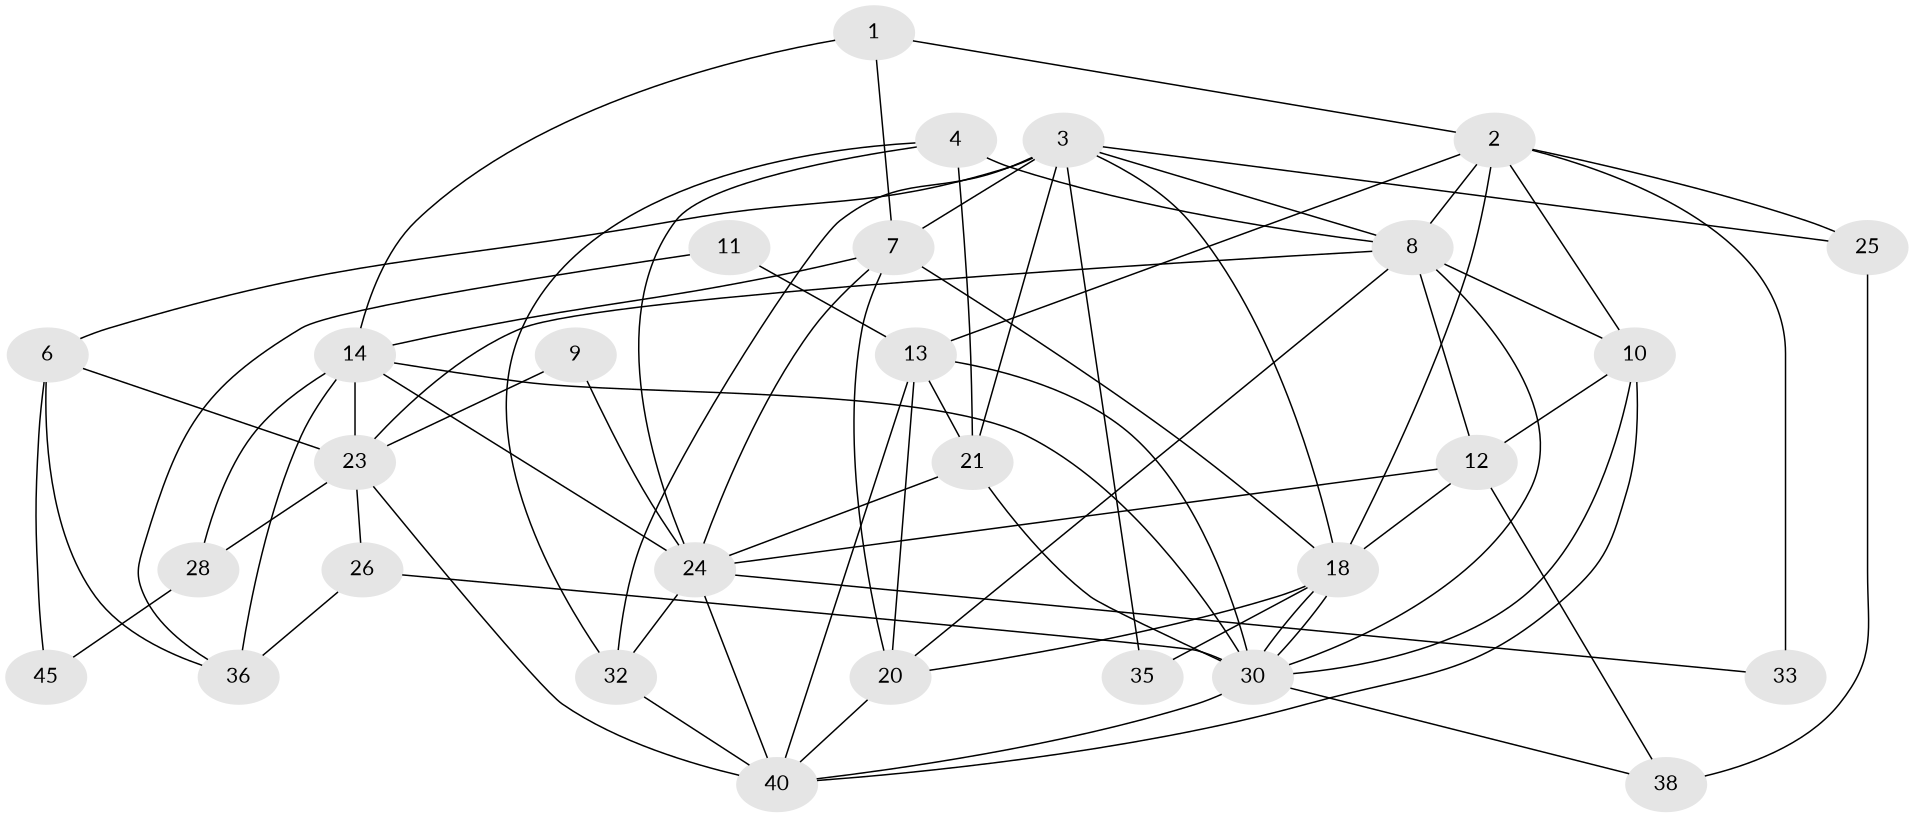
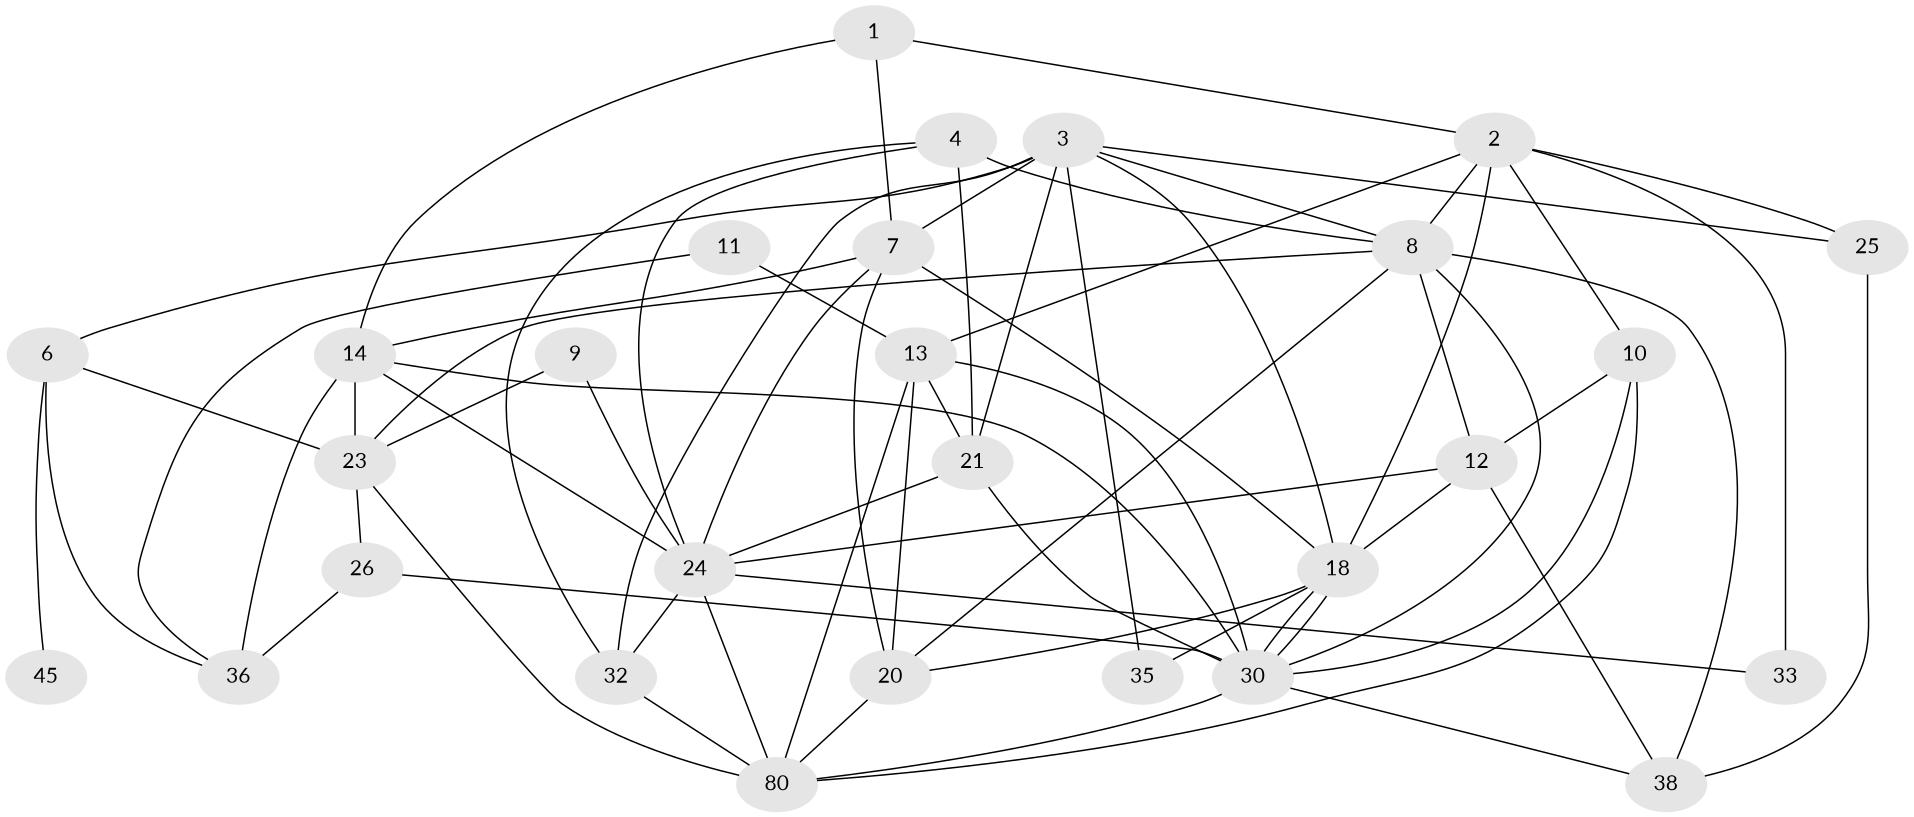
edge "8" -- "10": now "8" -- "38"
node "28": removed
node "40": label "40" -> "80"
